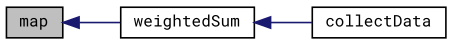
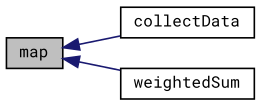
edge "collectData" -> "weightedSum": now "collectData" -> "map"
